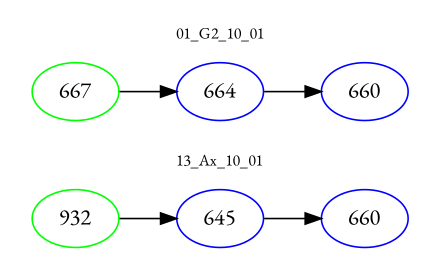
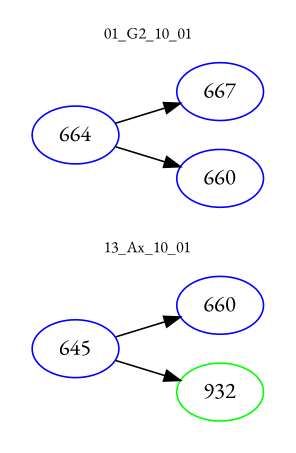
node "667": color green -> blue
edge "667" -> "664": reversed
edge "932" -> "645": reversed
